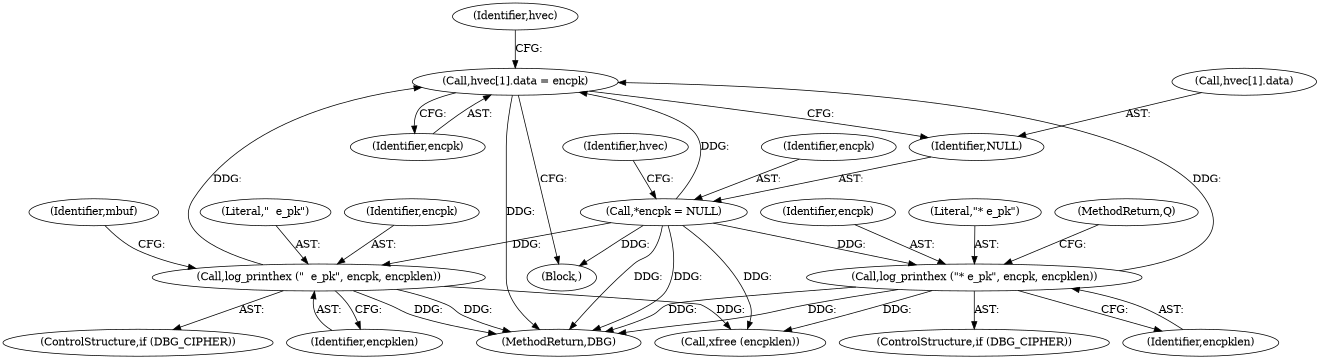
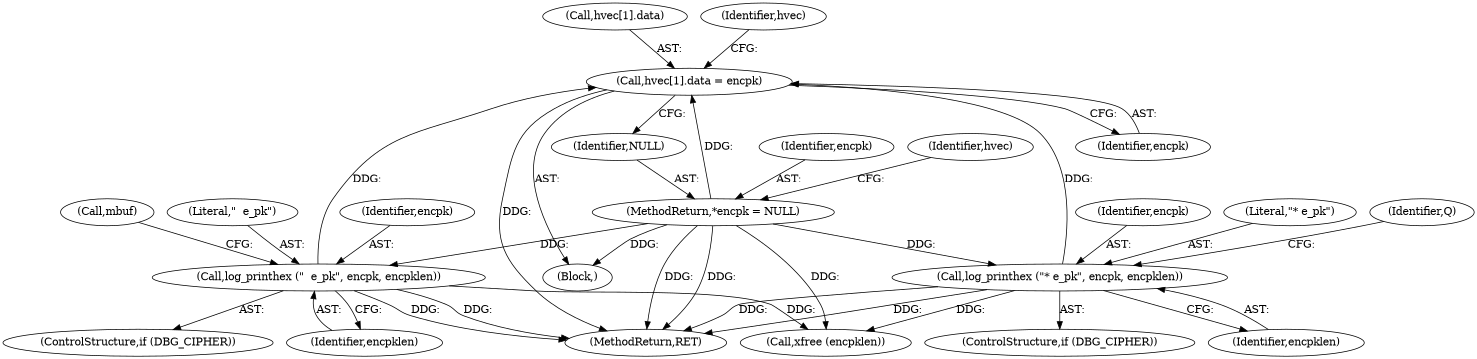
edge "(Call,hvec[1].data)" -> "(Identifier,NULL)": now "(Call,hvec[1].data)" -> "(Call,hvec[1].data = encpk)"
edge "(Call,hvec[1].data = encpk)" -> "(Block,)": label "CFG: " -> "AST: "
node "(Identifier,mbuf)": label "(Identifier,mbuf)" -> "(Call,mbuf)"
node "(Call,*encpk = NULL)": label "(Call,*encpk = NULL)" -> "(MethodReturn,*encpk = NULL)"
node "(MethodReturn,Q)": label "(MethodReturn,Q)" -> "(Identifier,Q)"
node "(MethodReturn,DBG)": label "(MethodReturn,DBG)" -> "(MethodReturn,RET)"
